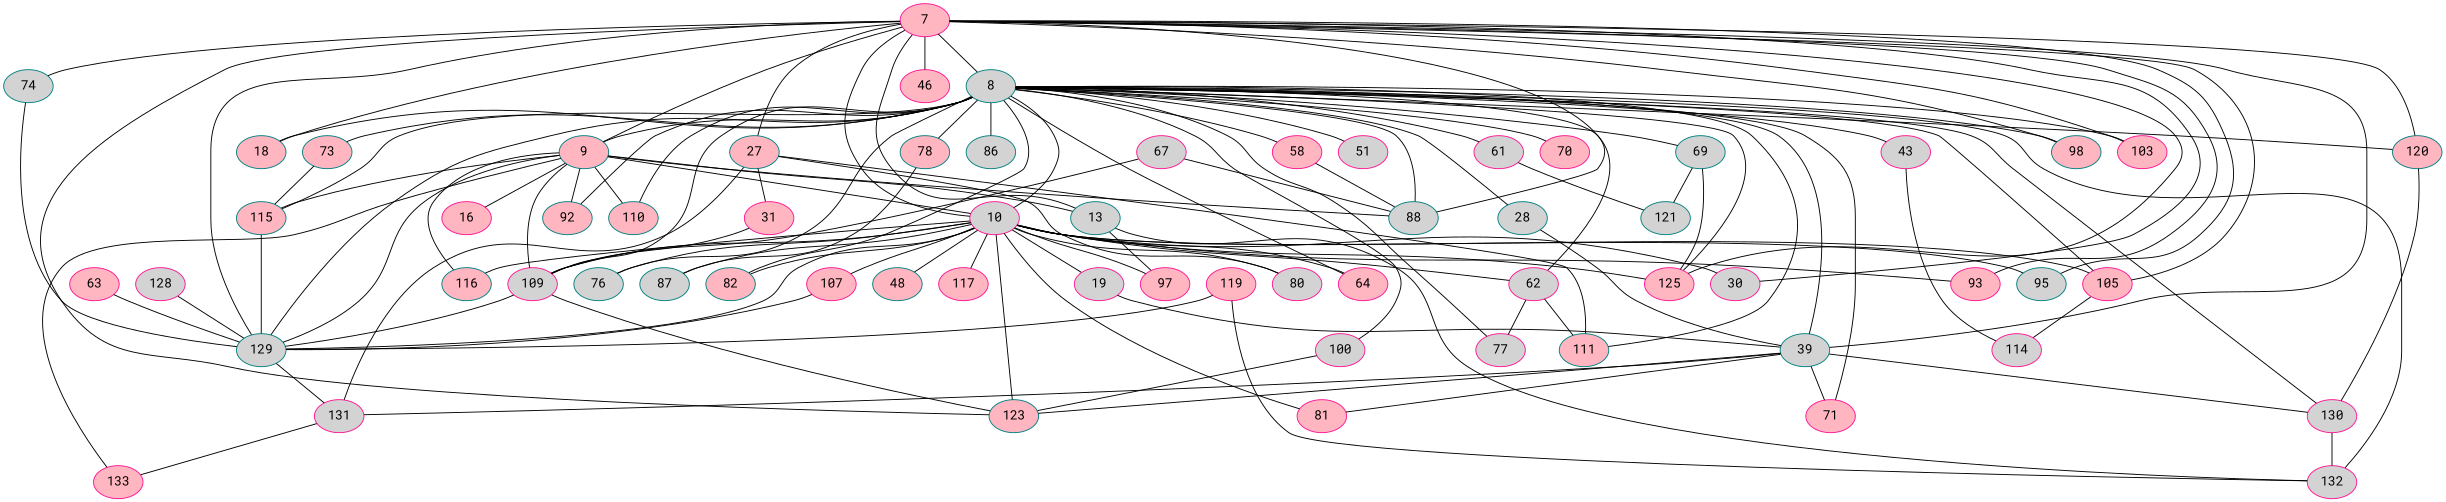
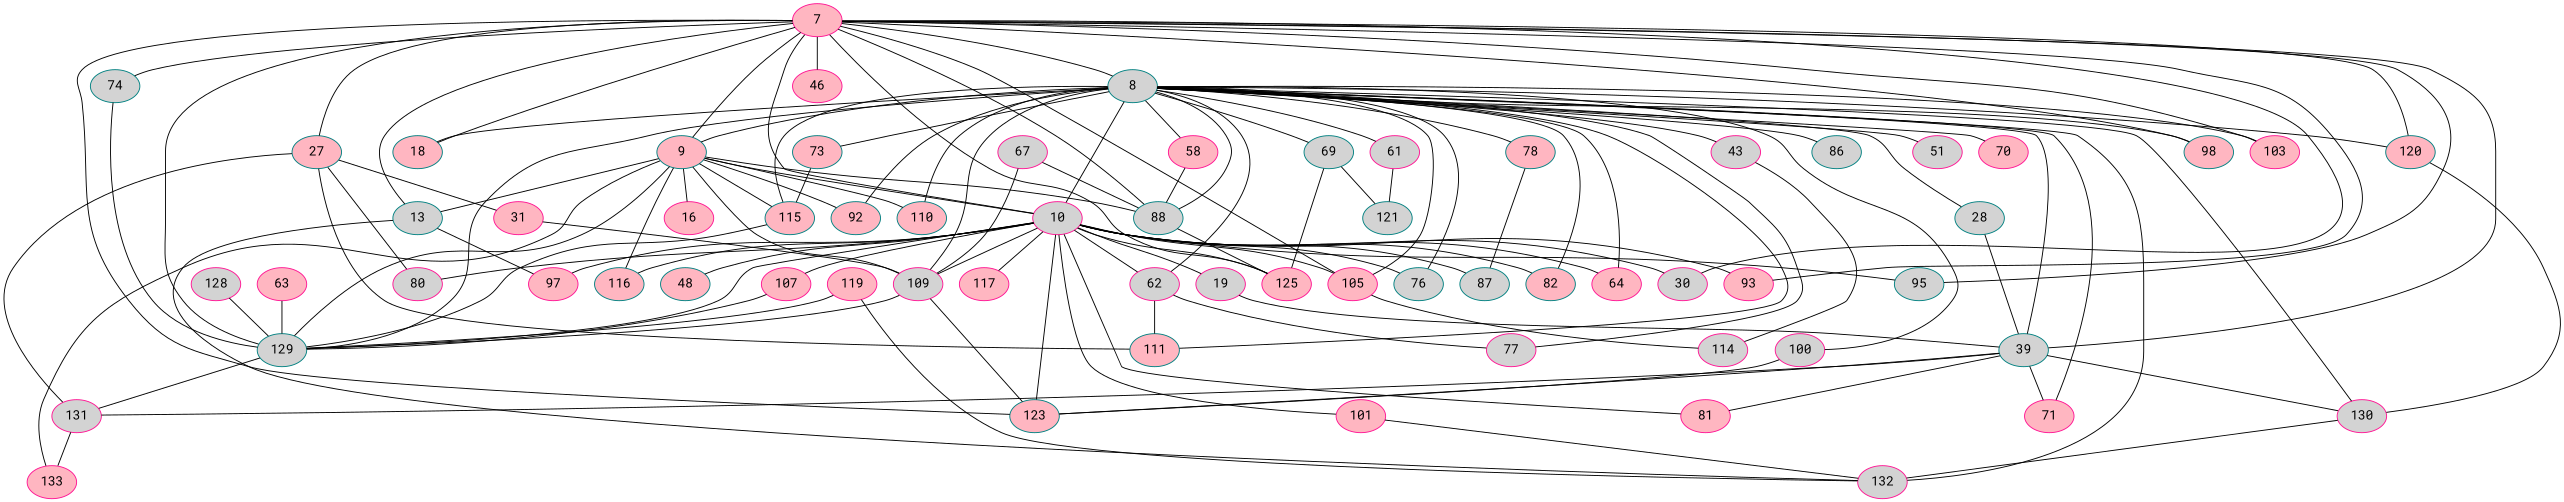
edge "8" -- "125": now "88" -- "125"
node "101": added
